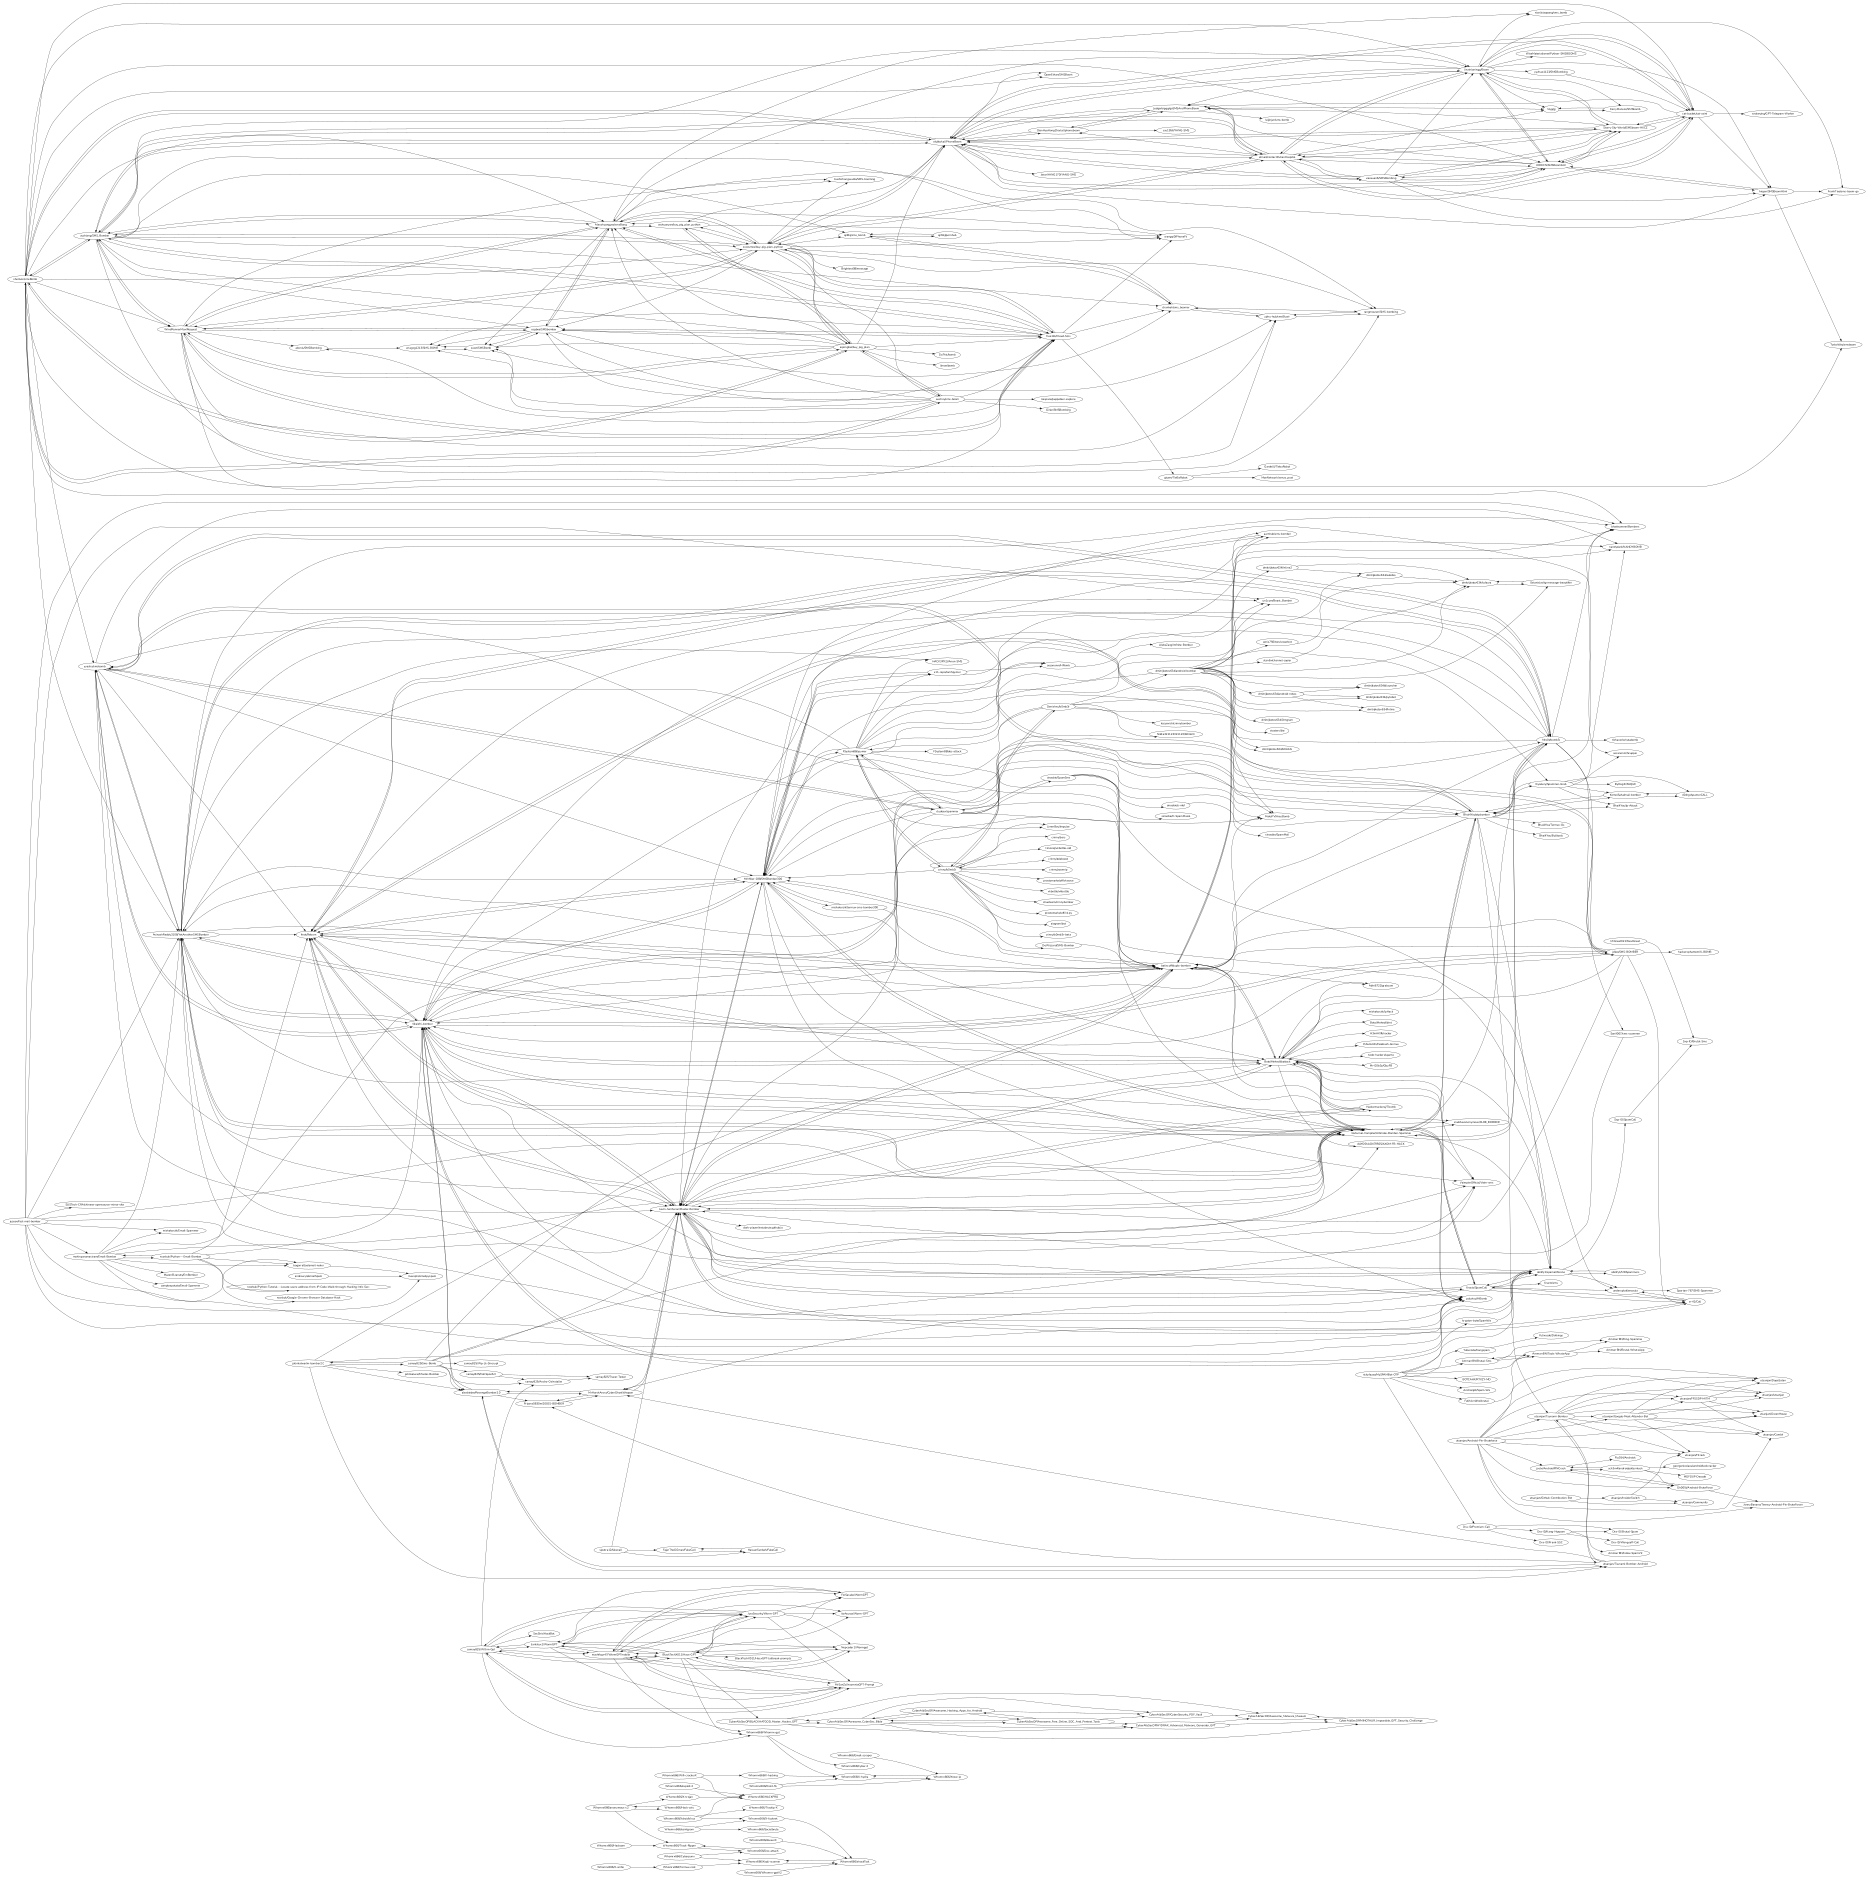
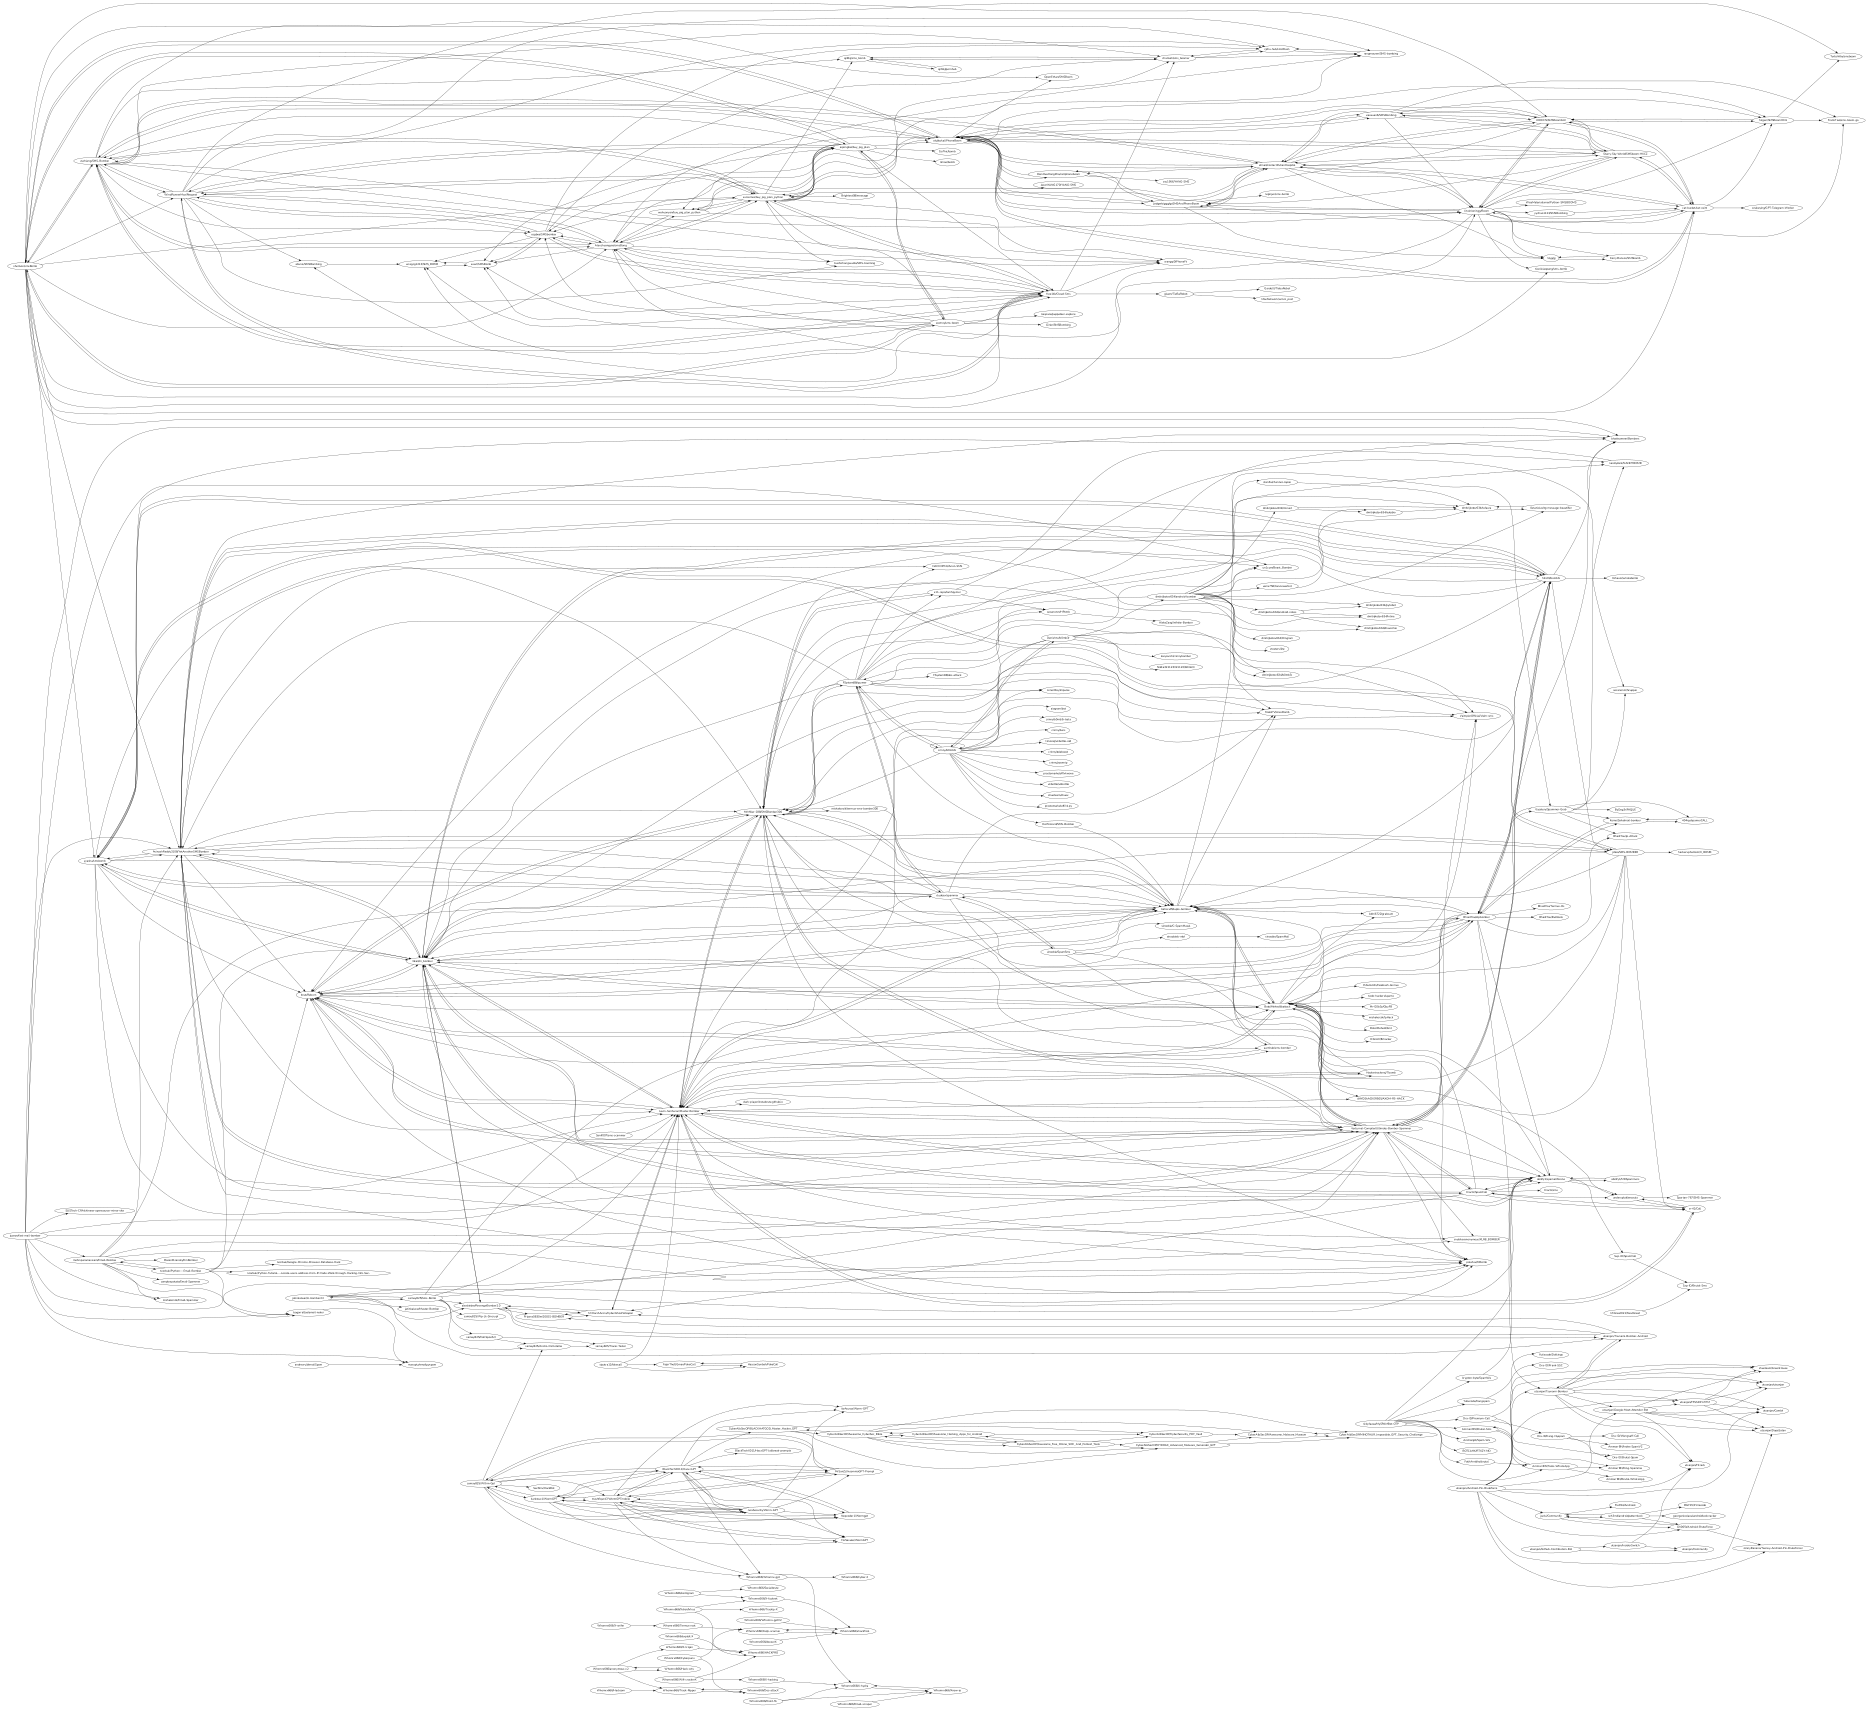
edge "yyasha/smsbomb" -> "nandydark/NANDYBOMB": reversed
edge "iMro0t/bomb3r" -> "Sanif007/sms-scammer": now "iMro0t/bomb3r" -> "Nikait/ni_bomber"
node "shueteam/crinnybomber": label "shueteam/crinnybomber" -> "shueteam/shuex"
node "utsanjan/GreenHouse": label "utsanjan/GreenHouse" -> "shueteam/GreenHouse"
node "jselvi/AndroidPINCrack": label "jselvi/AndroidPINCrack" -> "jselvi/Communify"
